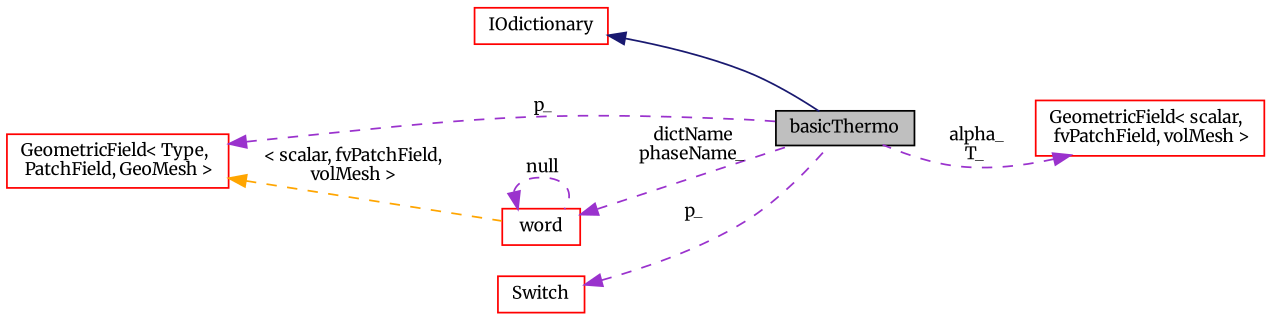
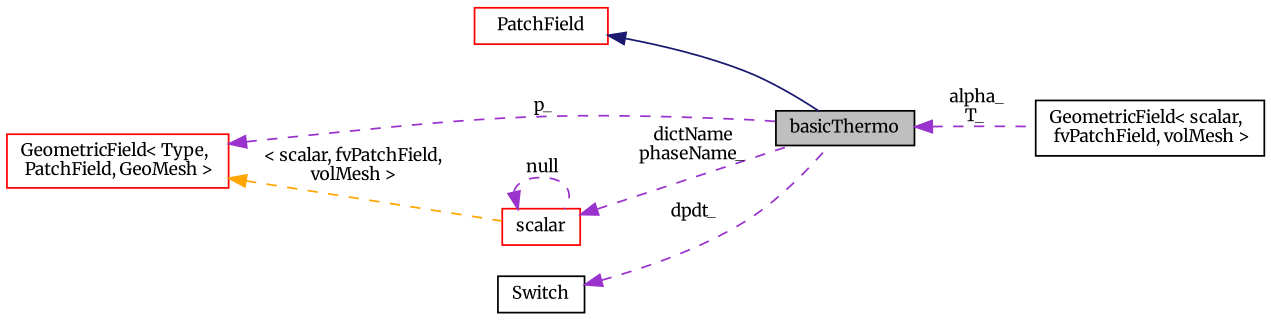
node "IOdictionary": label "IOdictionary" -> "PatchField"
node "GeometricField< scalar, fvPatchField, volMesh >": color red -> black
edge "basicThermo" -> "GeometricField< scalar, fvPatchField, volMesh >": reversed
edge "basicThermo" -> "Switch": label " p_" -> " dpdt_"
node "word": label "word" -> "scalar"
node "Switch": color red -> black
